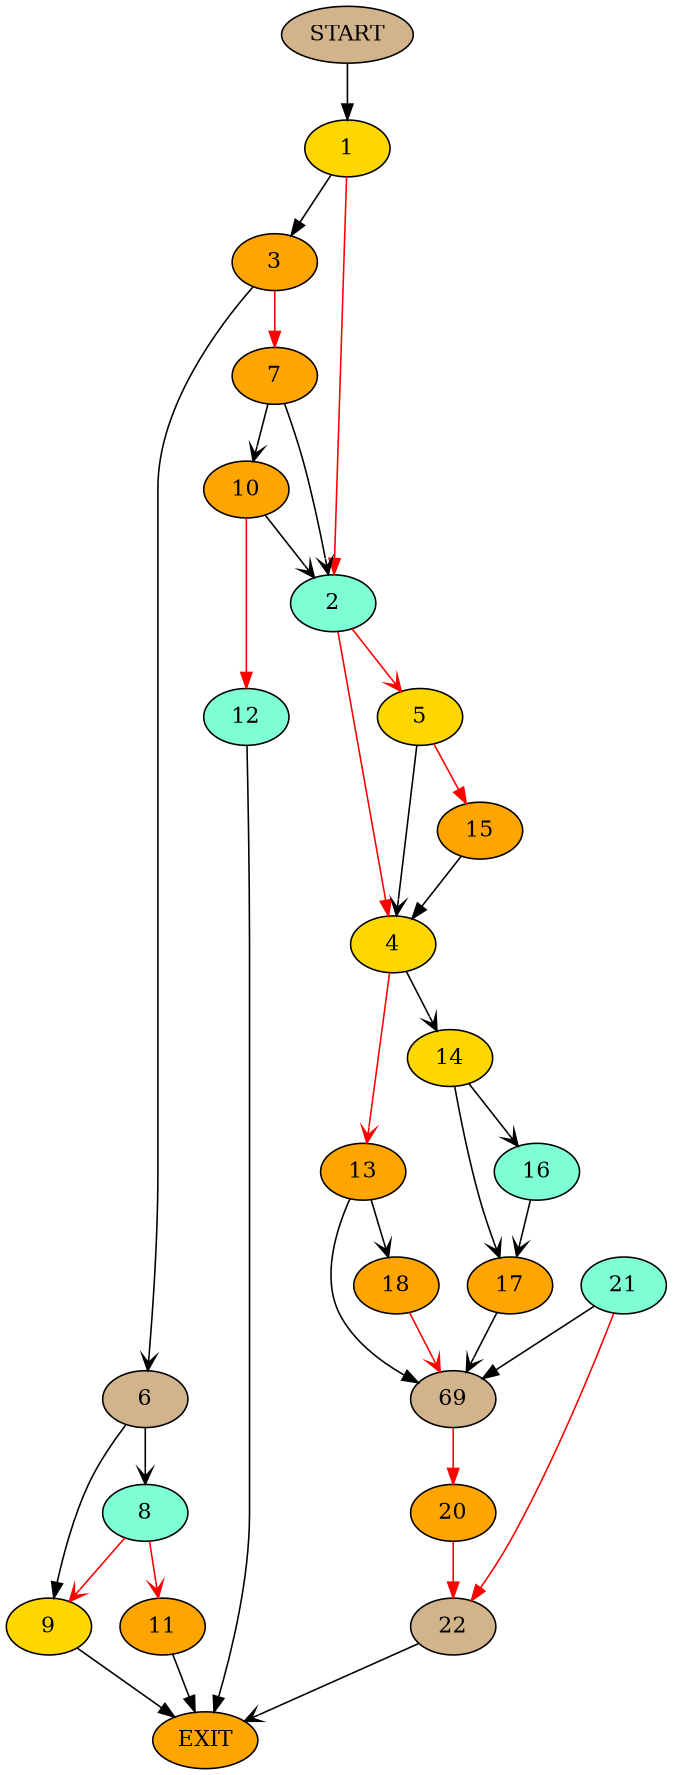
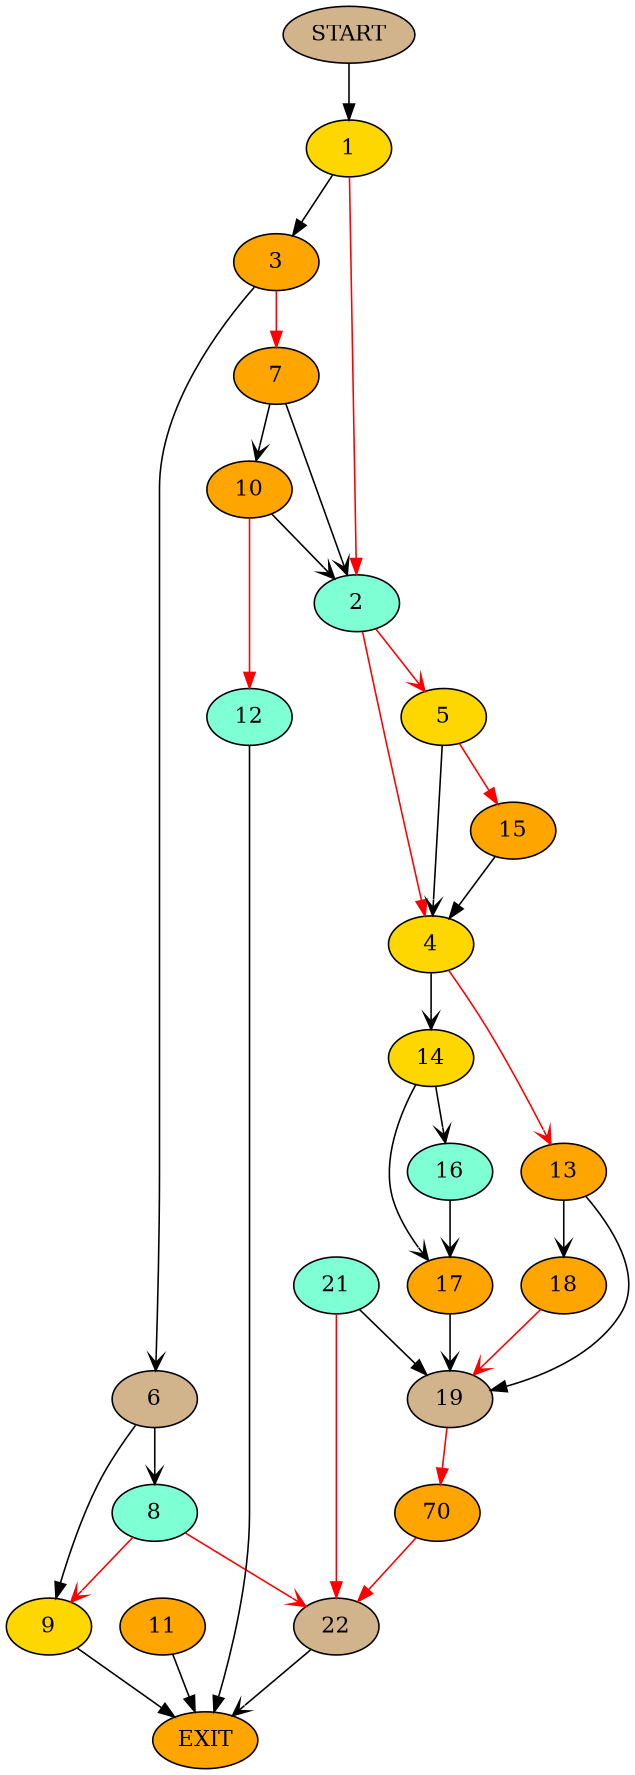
node "69": label "69" -> "19"
node "20": label "20" -> "70"
edge "8" -> "11": now "8" -> "22"
